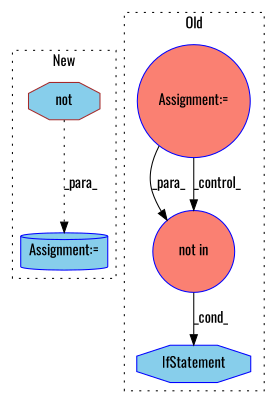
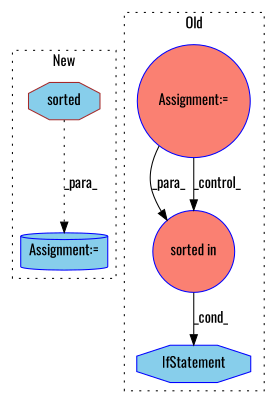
node "not": label "not" -> "sorted"
node "not in": label "not in" -> "sorted in"
